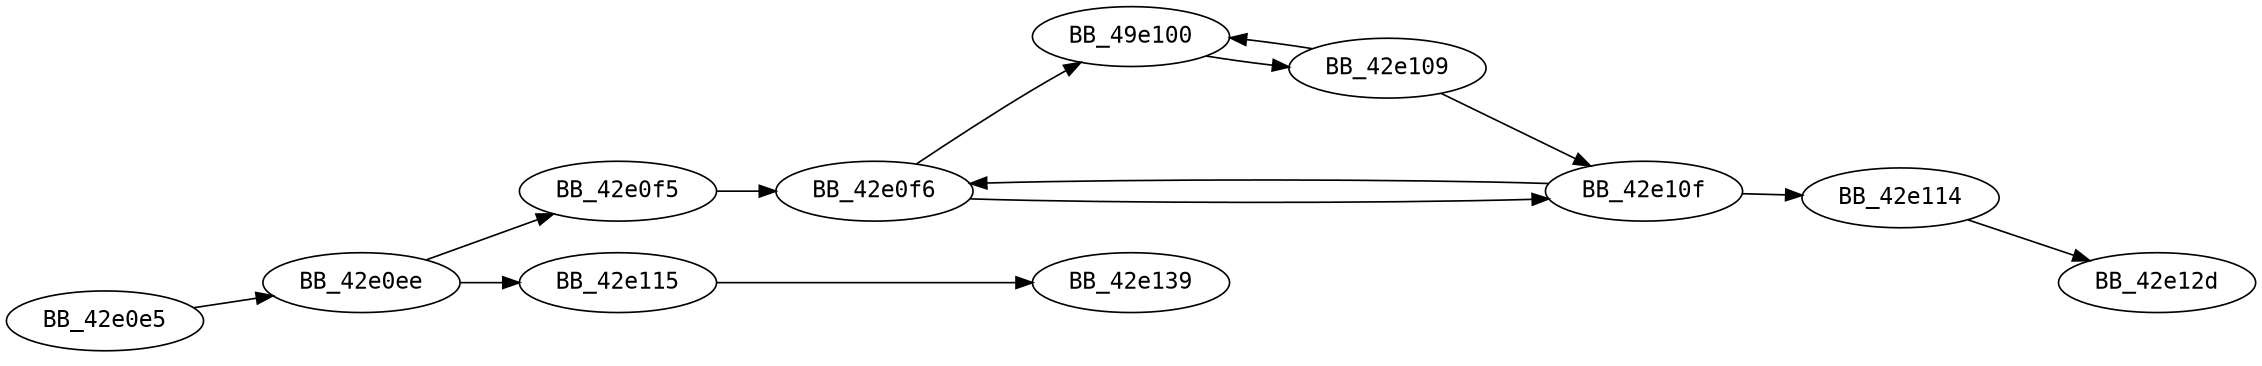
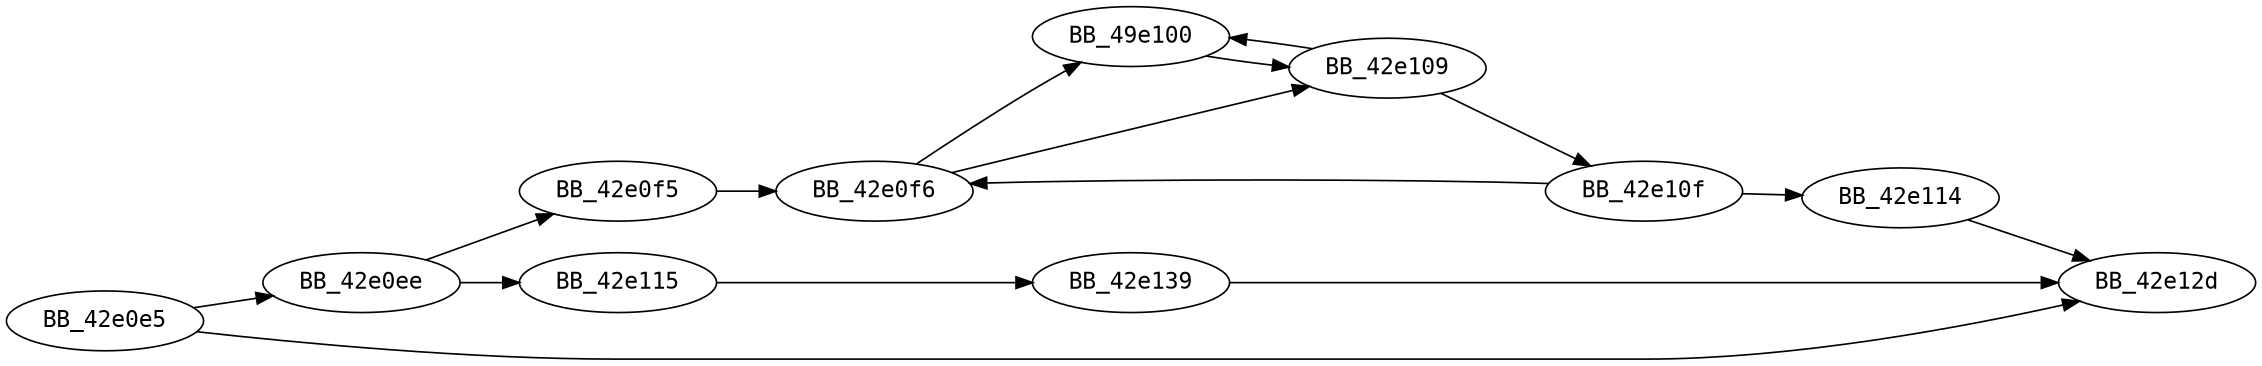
edge "BB_42e0f6" -> "BB_42e10f": now "BB_42e0f6" -> "BB_42e109"
edge "BB_42e139" -> "BB_42e12d": added
edge "BB_42e0e5" -> "BB_42e12d": added
